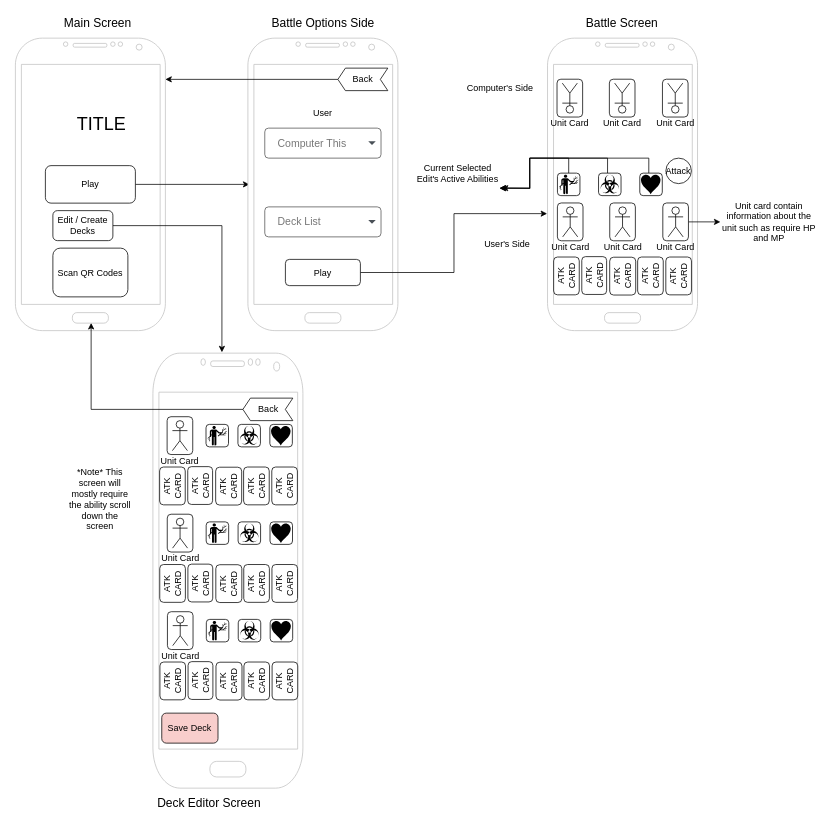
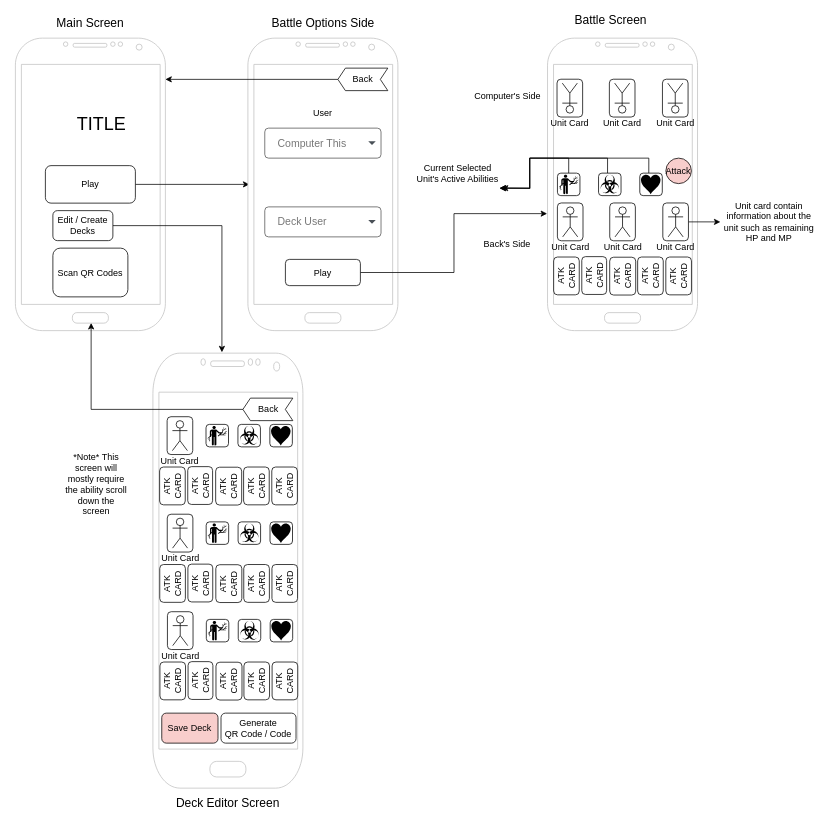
node "Main Screen": moved (98, 23) -> (90, 23)
node "Battle Screen": moved (622, 23) -> (611, 19)
node "Computer's Side": moved (500, 88) -> (507, 96)
node "Attack": fillcolor #ffffff -> #f8cecc
node "Current Selected Edit's Active Abilities": label "Current Selected Edit's Active Abilities" -> "Current Selected Unit's Active Abilities"
node "Deck List": label "Deck List" -> "Deck User"
node "Unit card contain information about the unit such as require HP and MP": label "Unit card contain information about the unit such as require HP and MP" -> "Unit card contain information about the unit such as remaining HP and MP"
node "User's Side": label "User's Side" -> "Back's Side"
node "*Note* This screen will mostly require the ability scroll down the screen": moved (100, 499) -> (96, 484)
node "Generate QR Code / Code": added
node "Deck Editor Screen": moved (209, 803) -> (228, 803)
